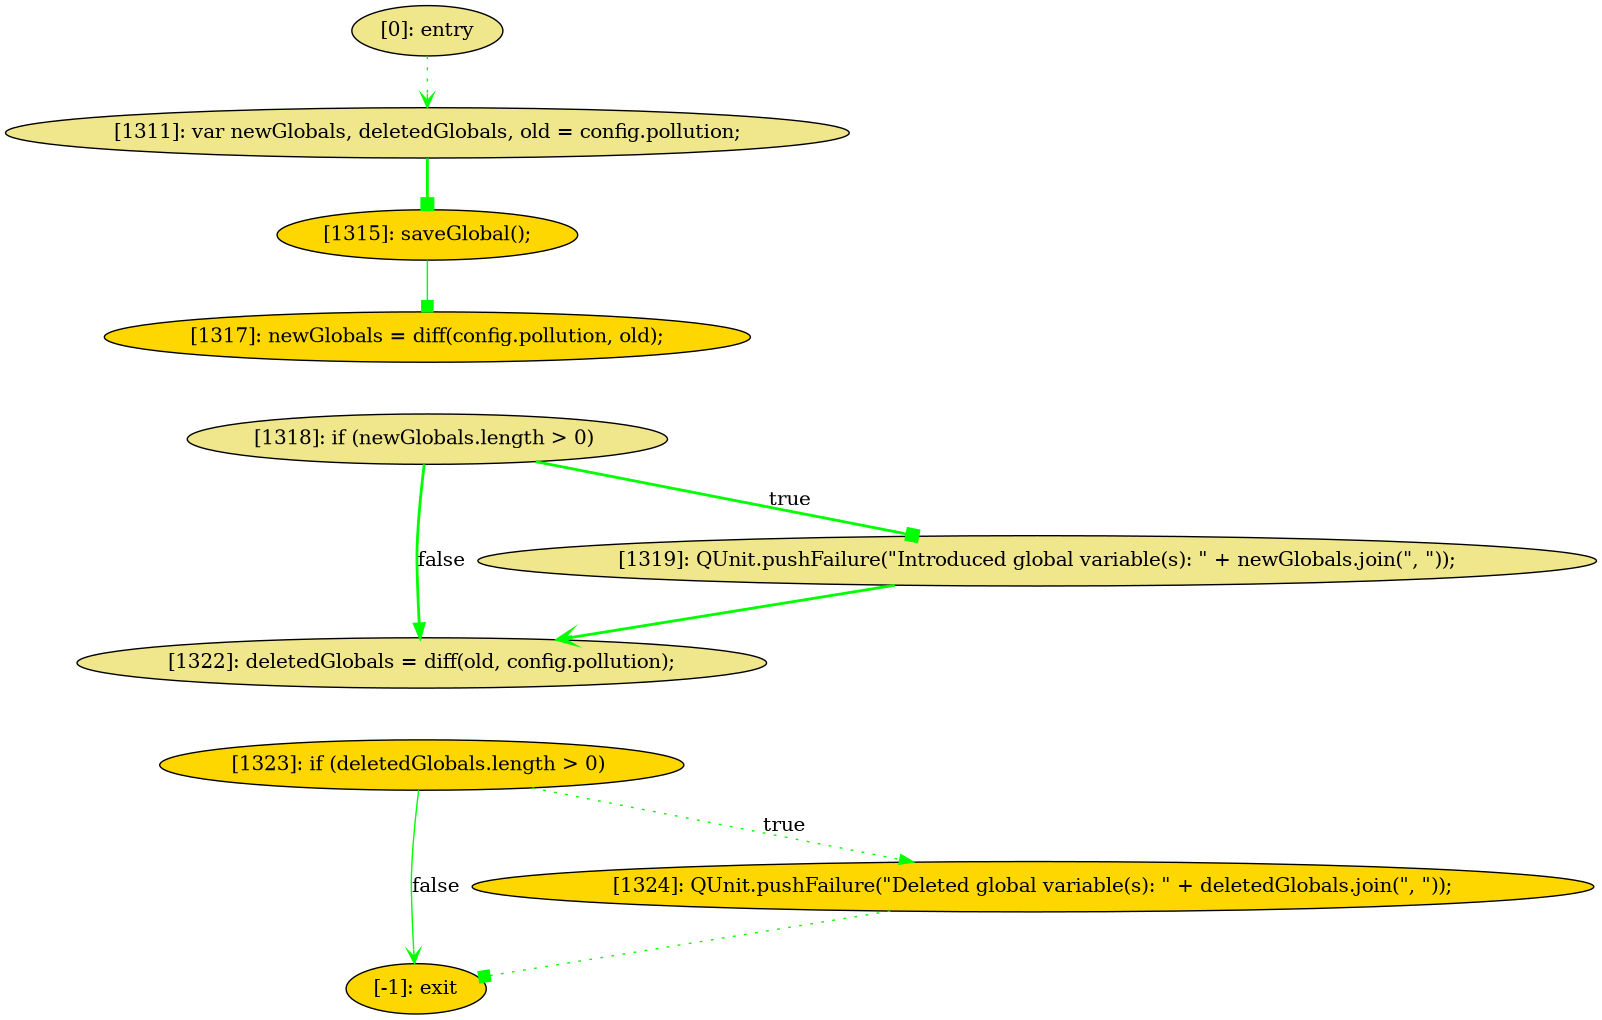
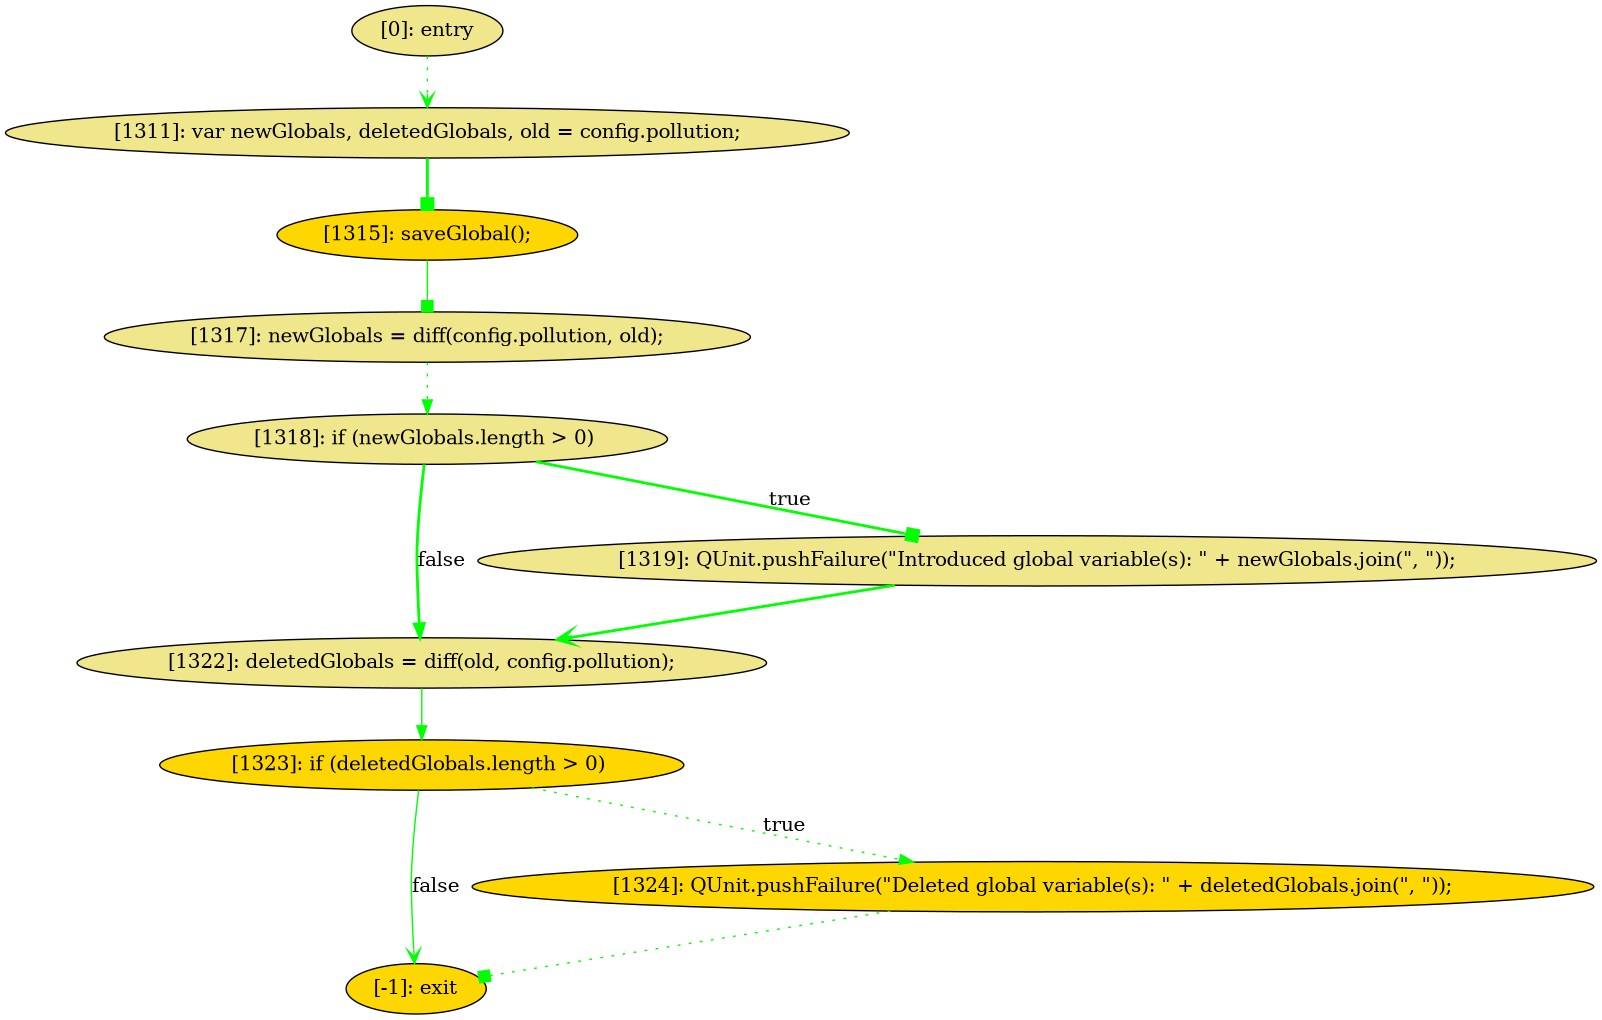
node "[1317]: newGlobals = diff(config.pollution, old);": fillcolor gold -> khaki
edge "[1317]: newGlobals = diff(config.pollution, old);" -> "[1318]: if (newGlobals.length > 0)": added
edge "[1322]: deletedGlobals = diff(old, config.pollution);" -> "[1323]: if (deletedGlobals.length > 0)": added
